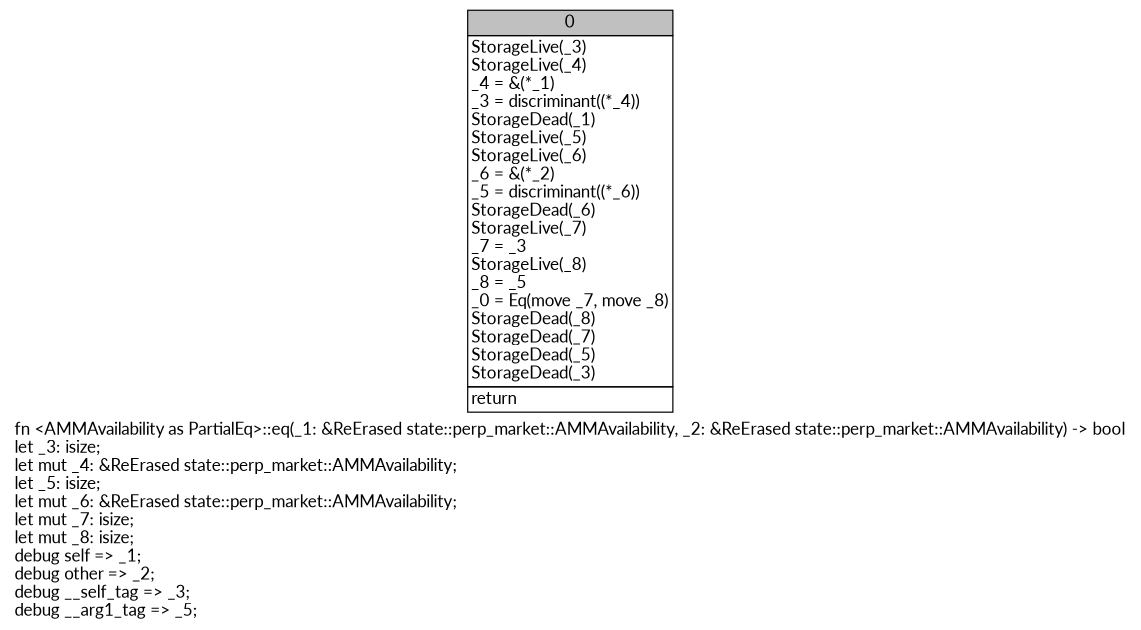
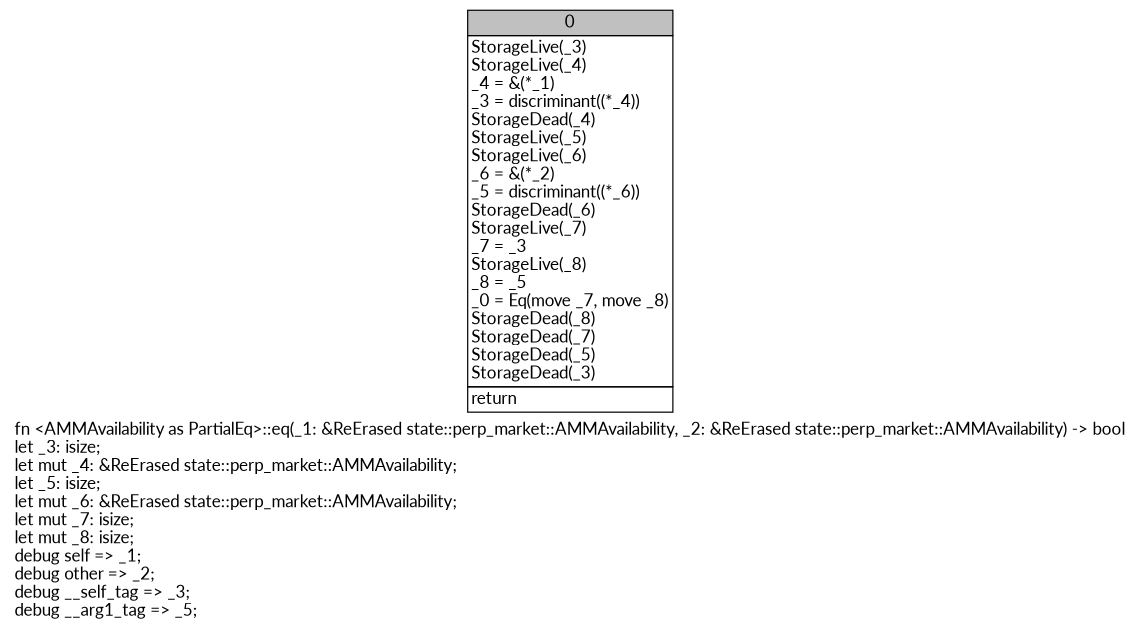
node "0": text "StorageDead(_1)" -> "StorageDead(_4)"
